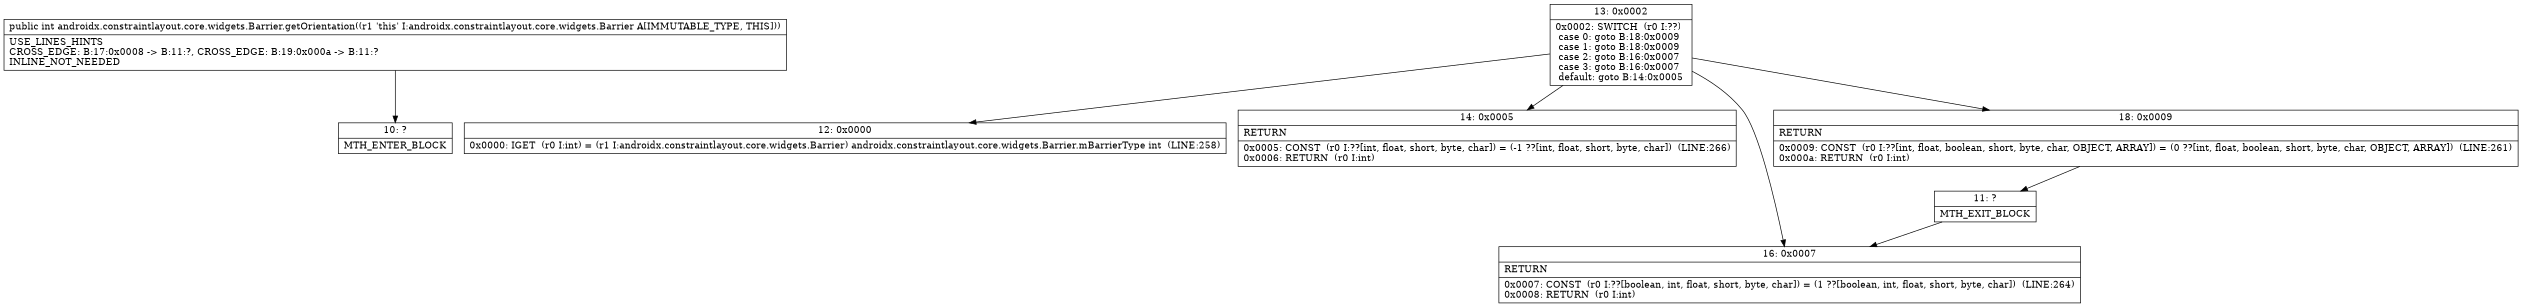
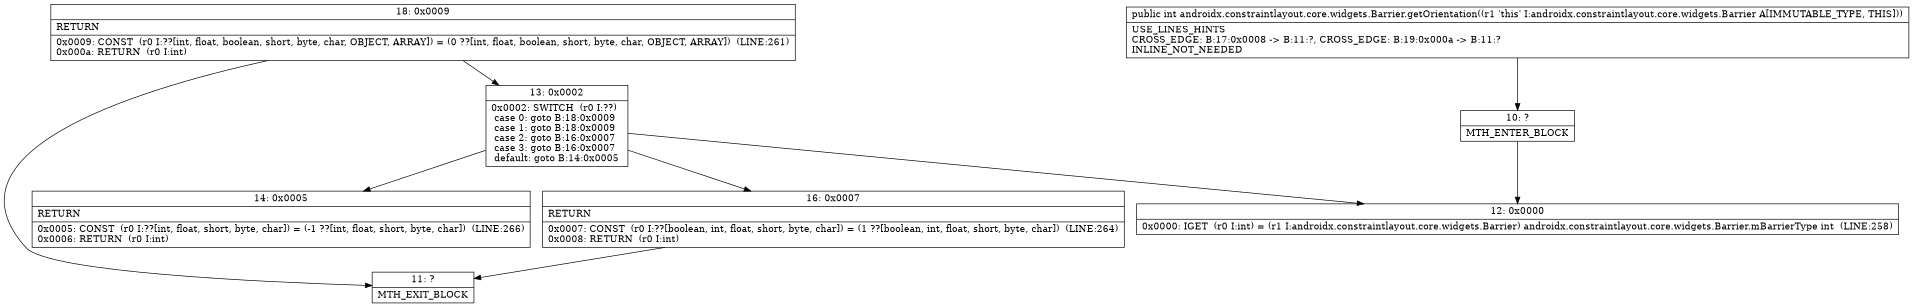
edge "13: 0x0002" -> "18: 0x0009": reversed
edge "10: ?" -> "12: 0x0000": added
edge "11: ?" -> "16: 0x0007": reversed
